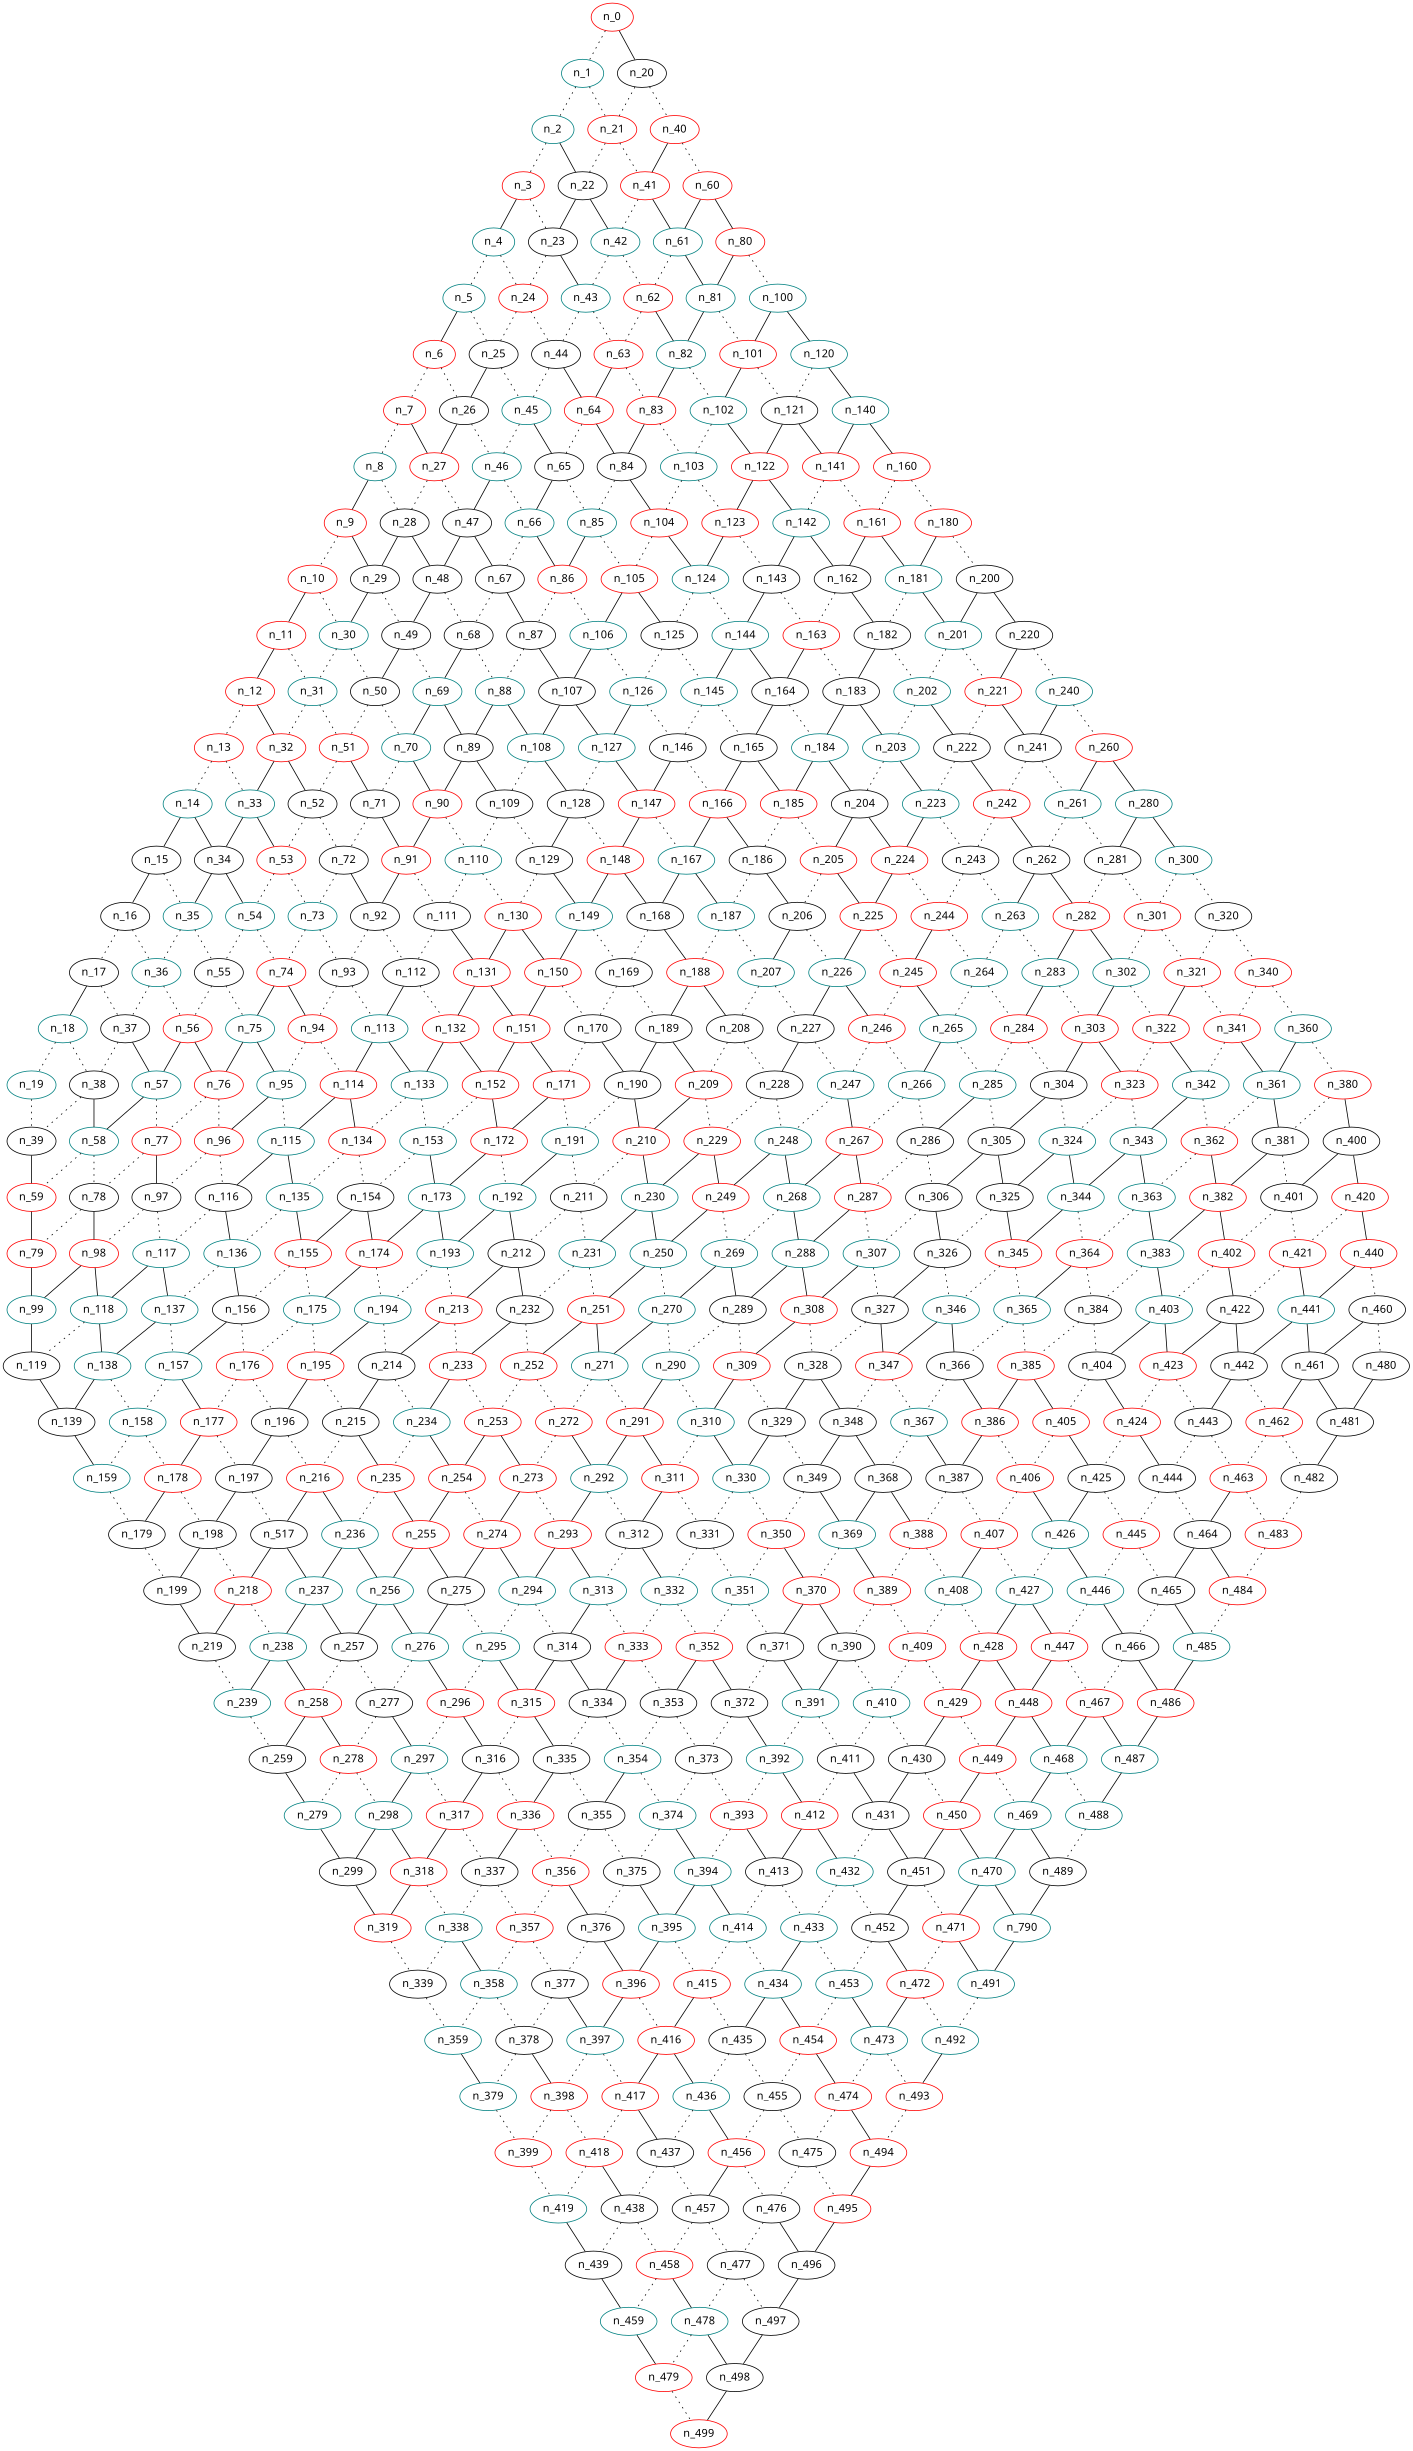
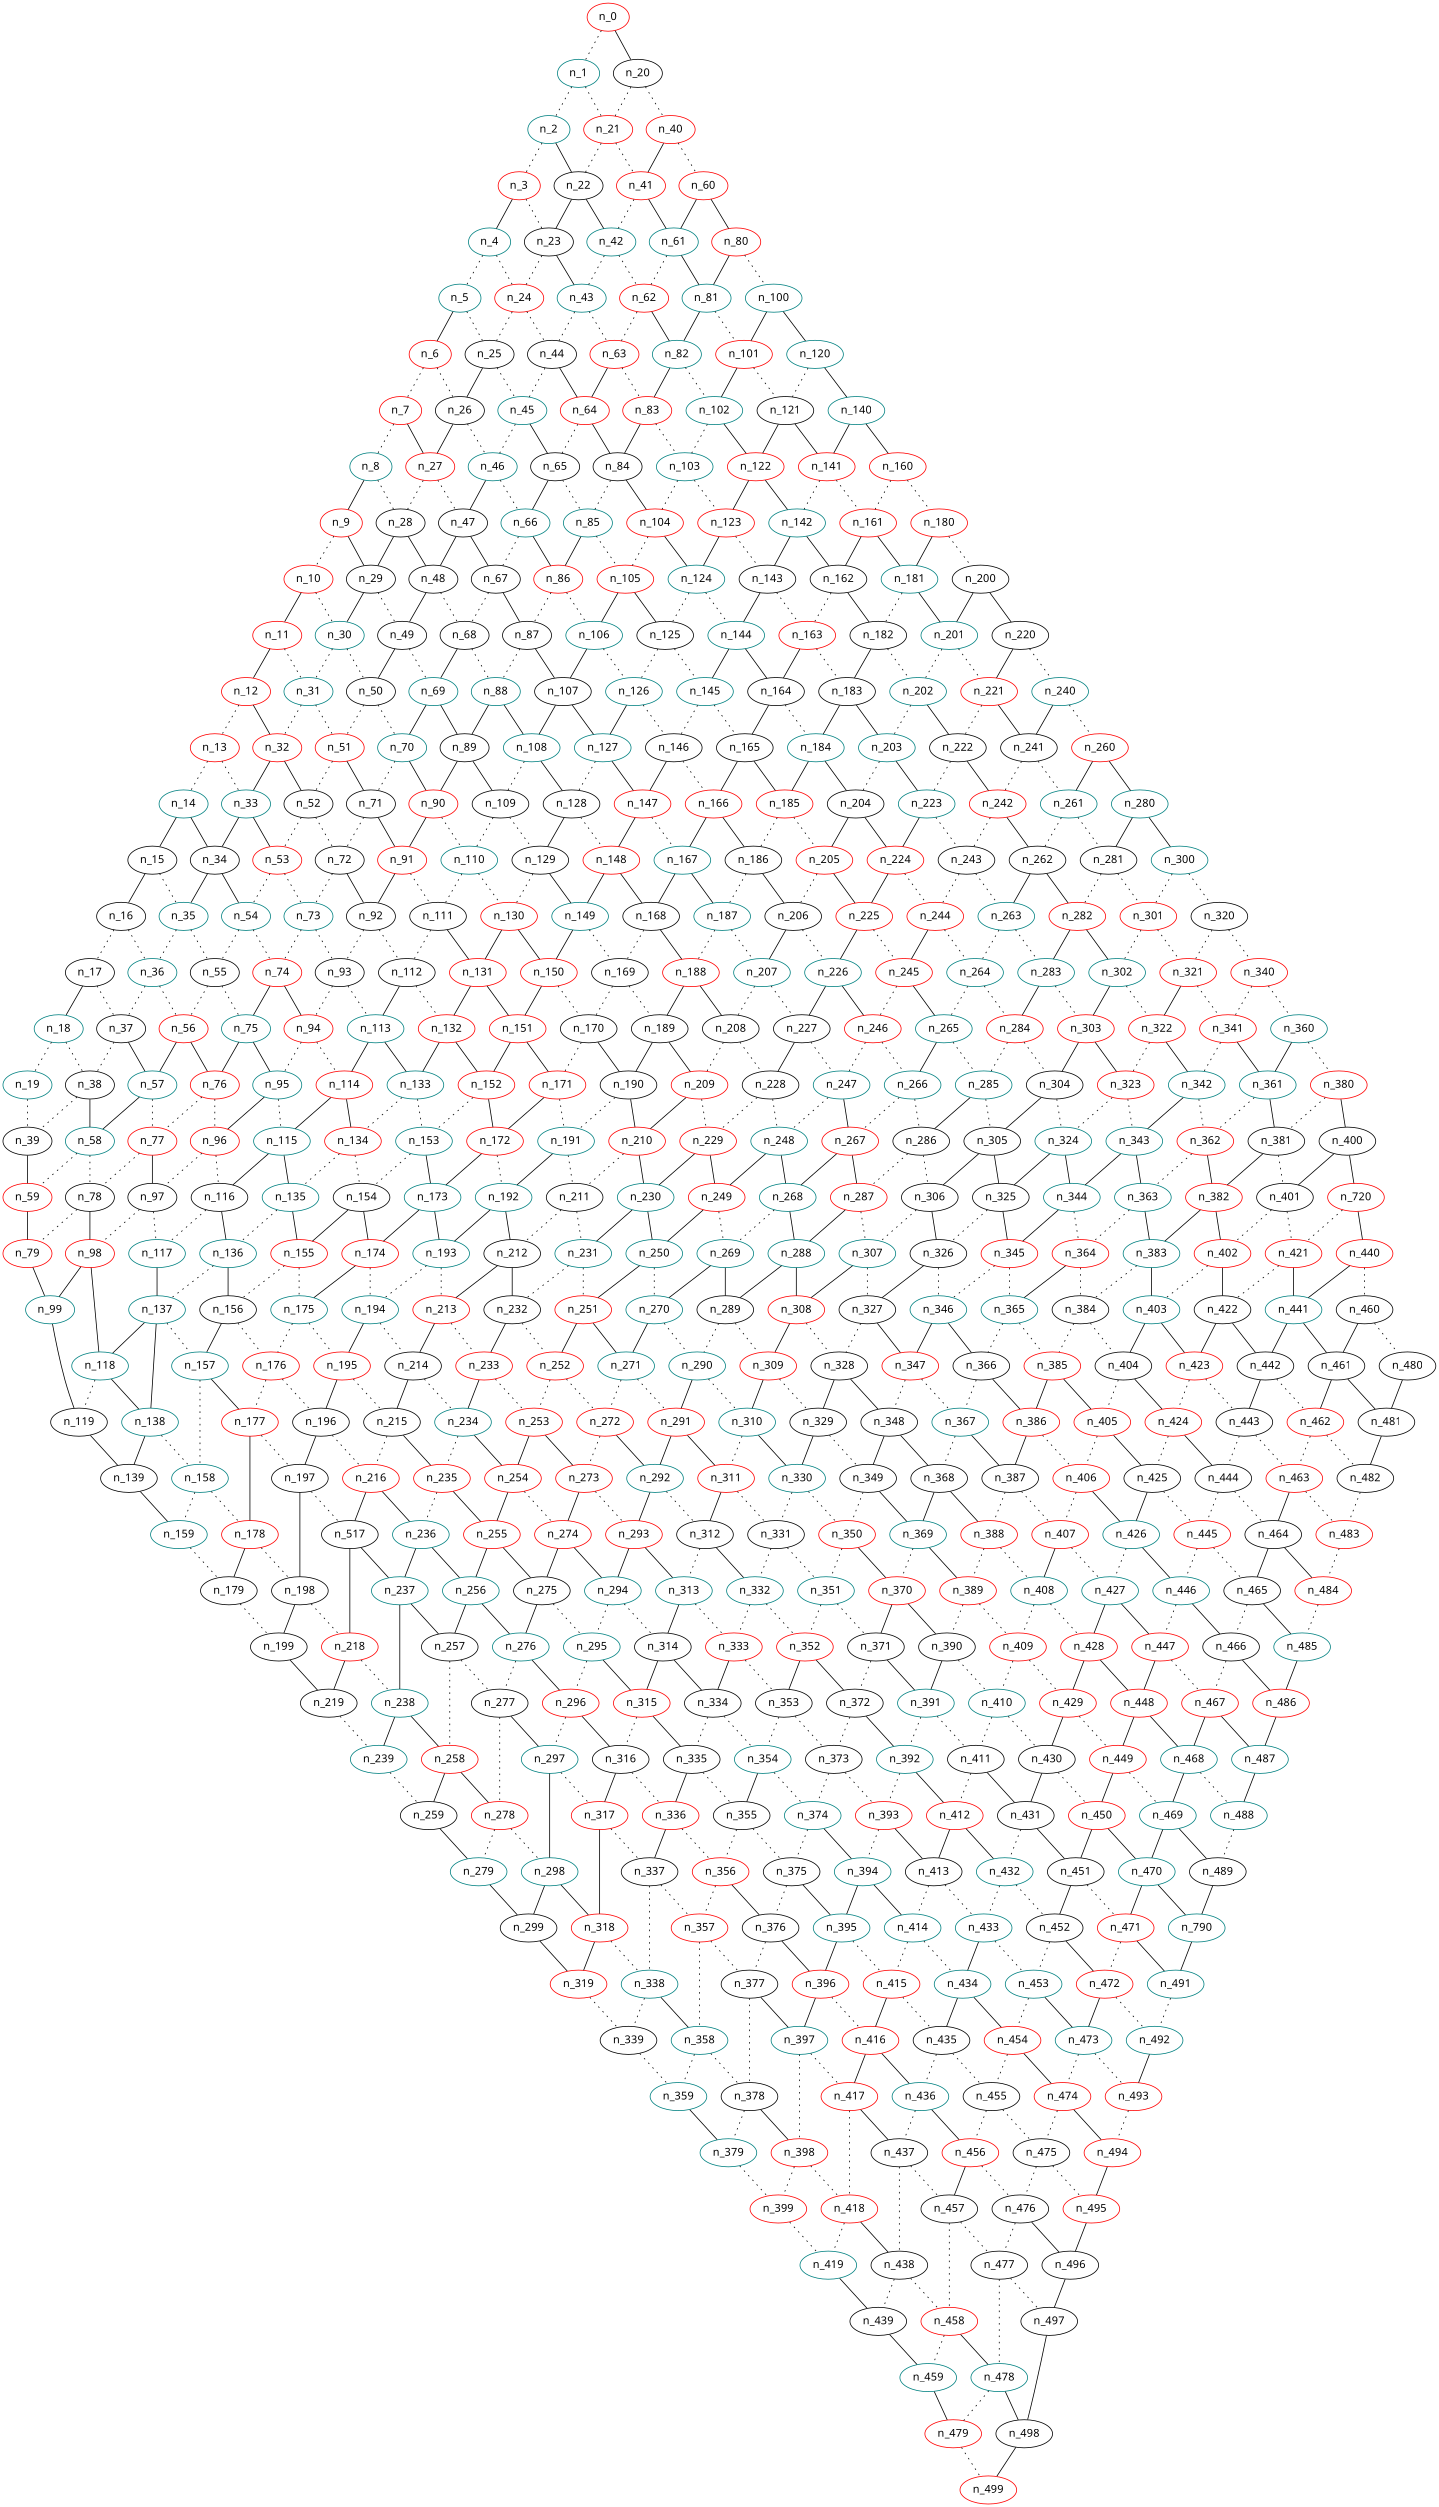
node "n_420": label "n_420" -> "n_720"
edge "n_117" -- "n_118": now "n_137" -- "n_118"
